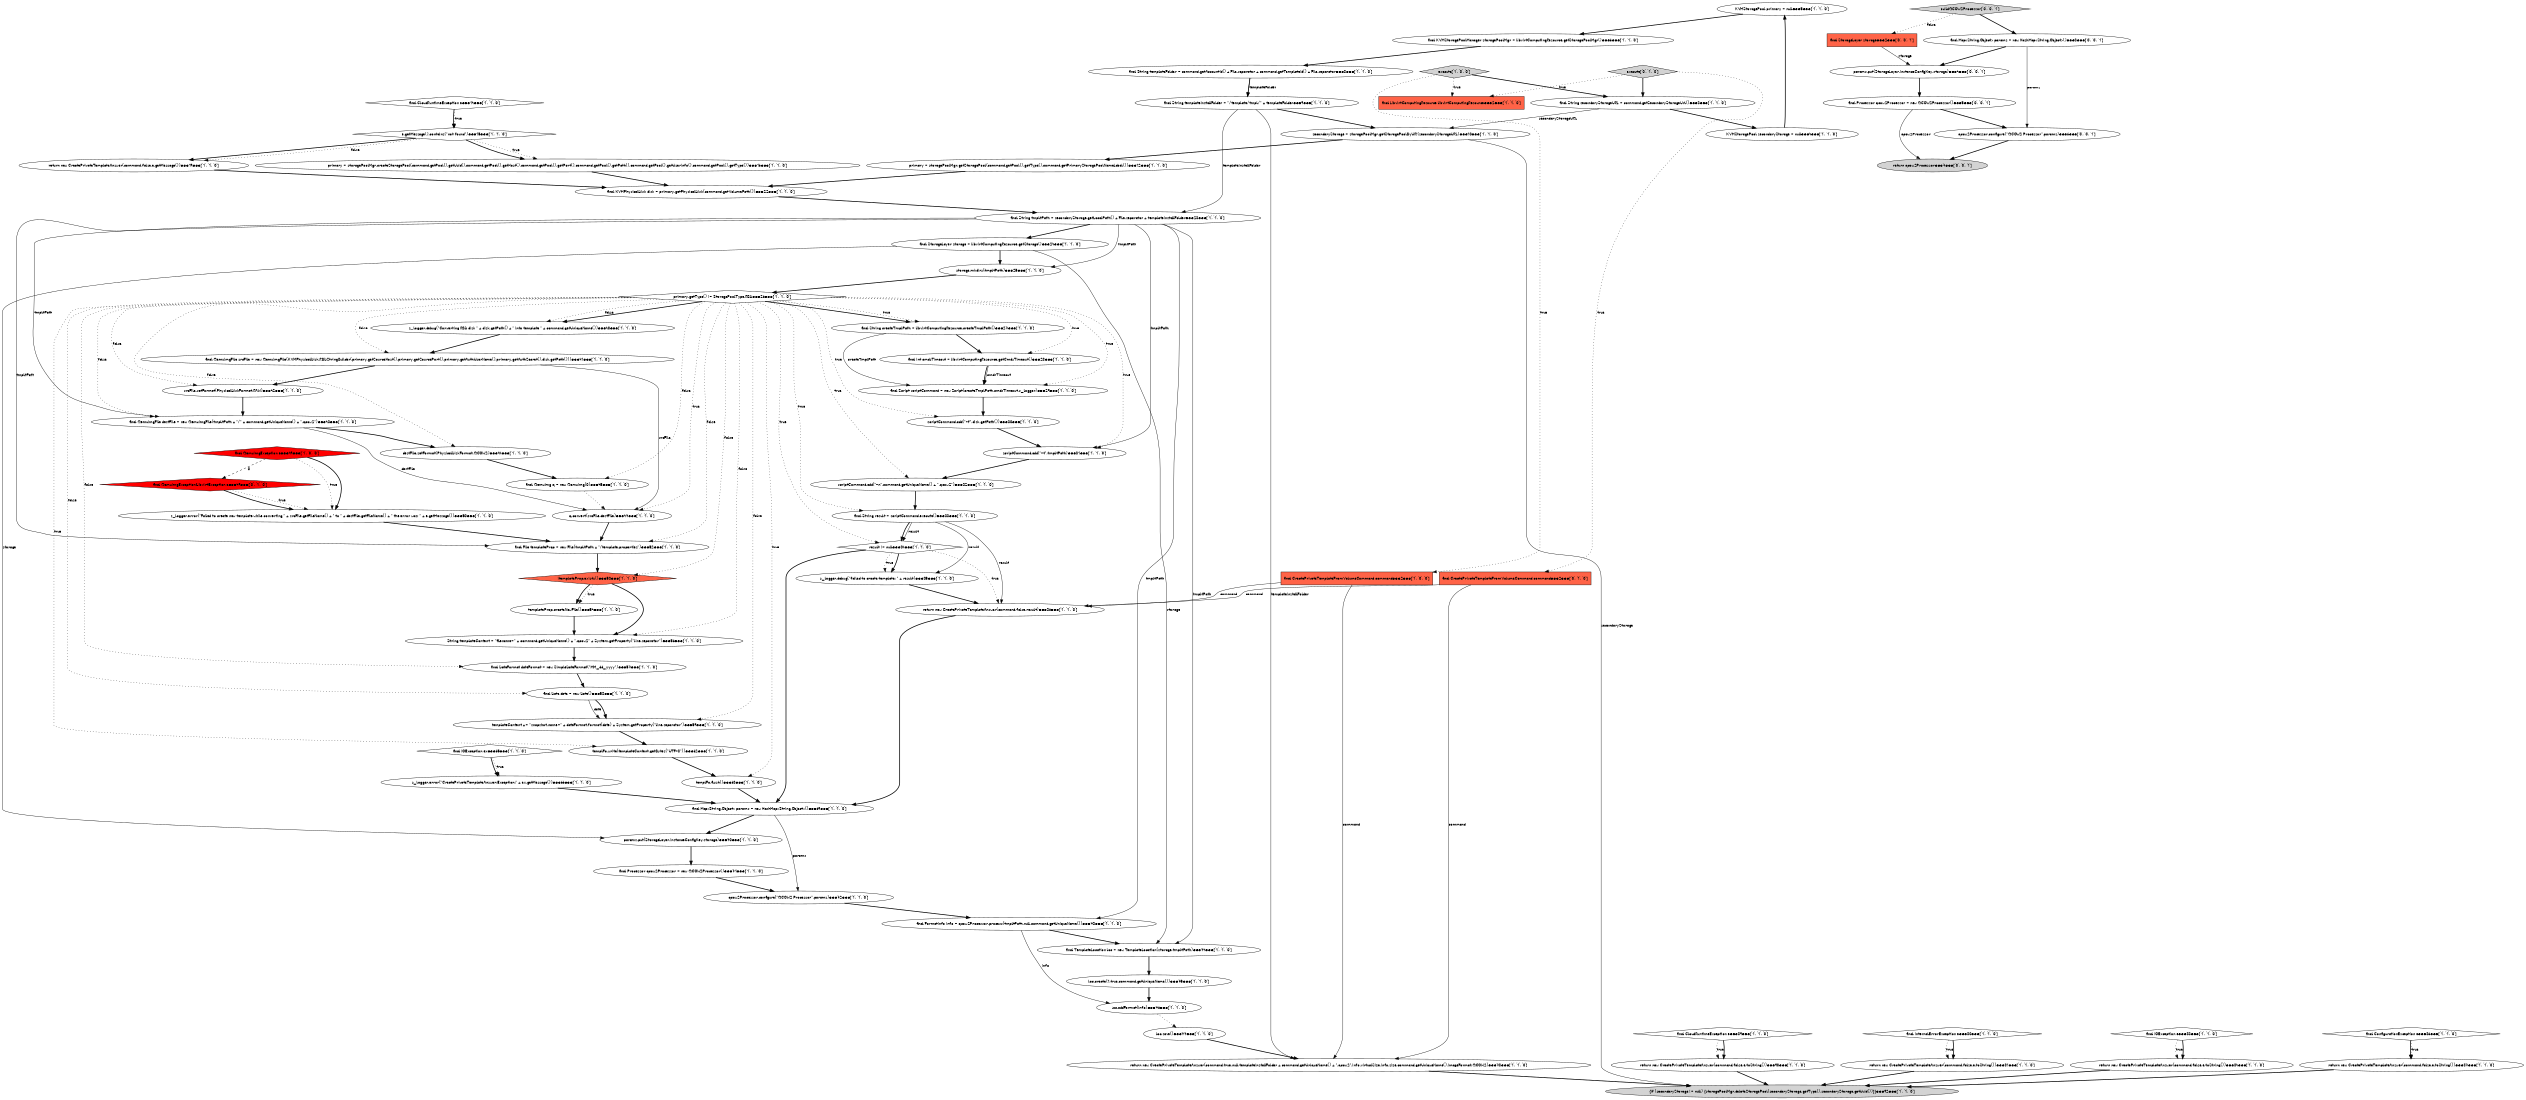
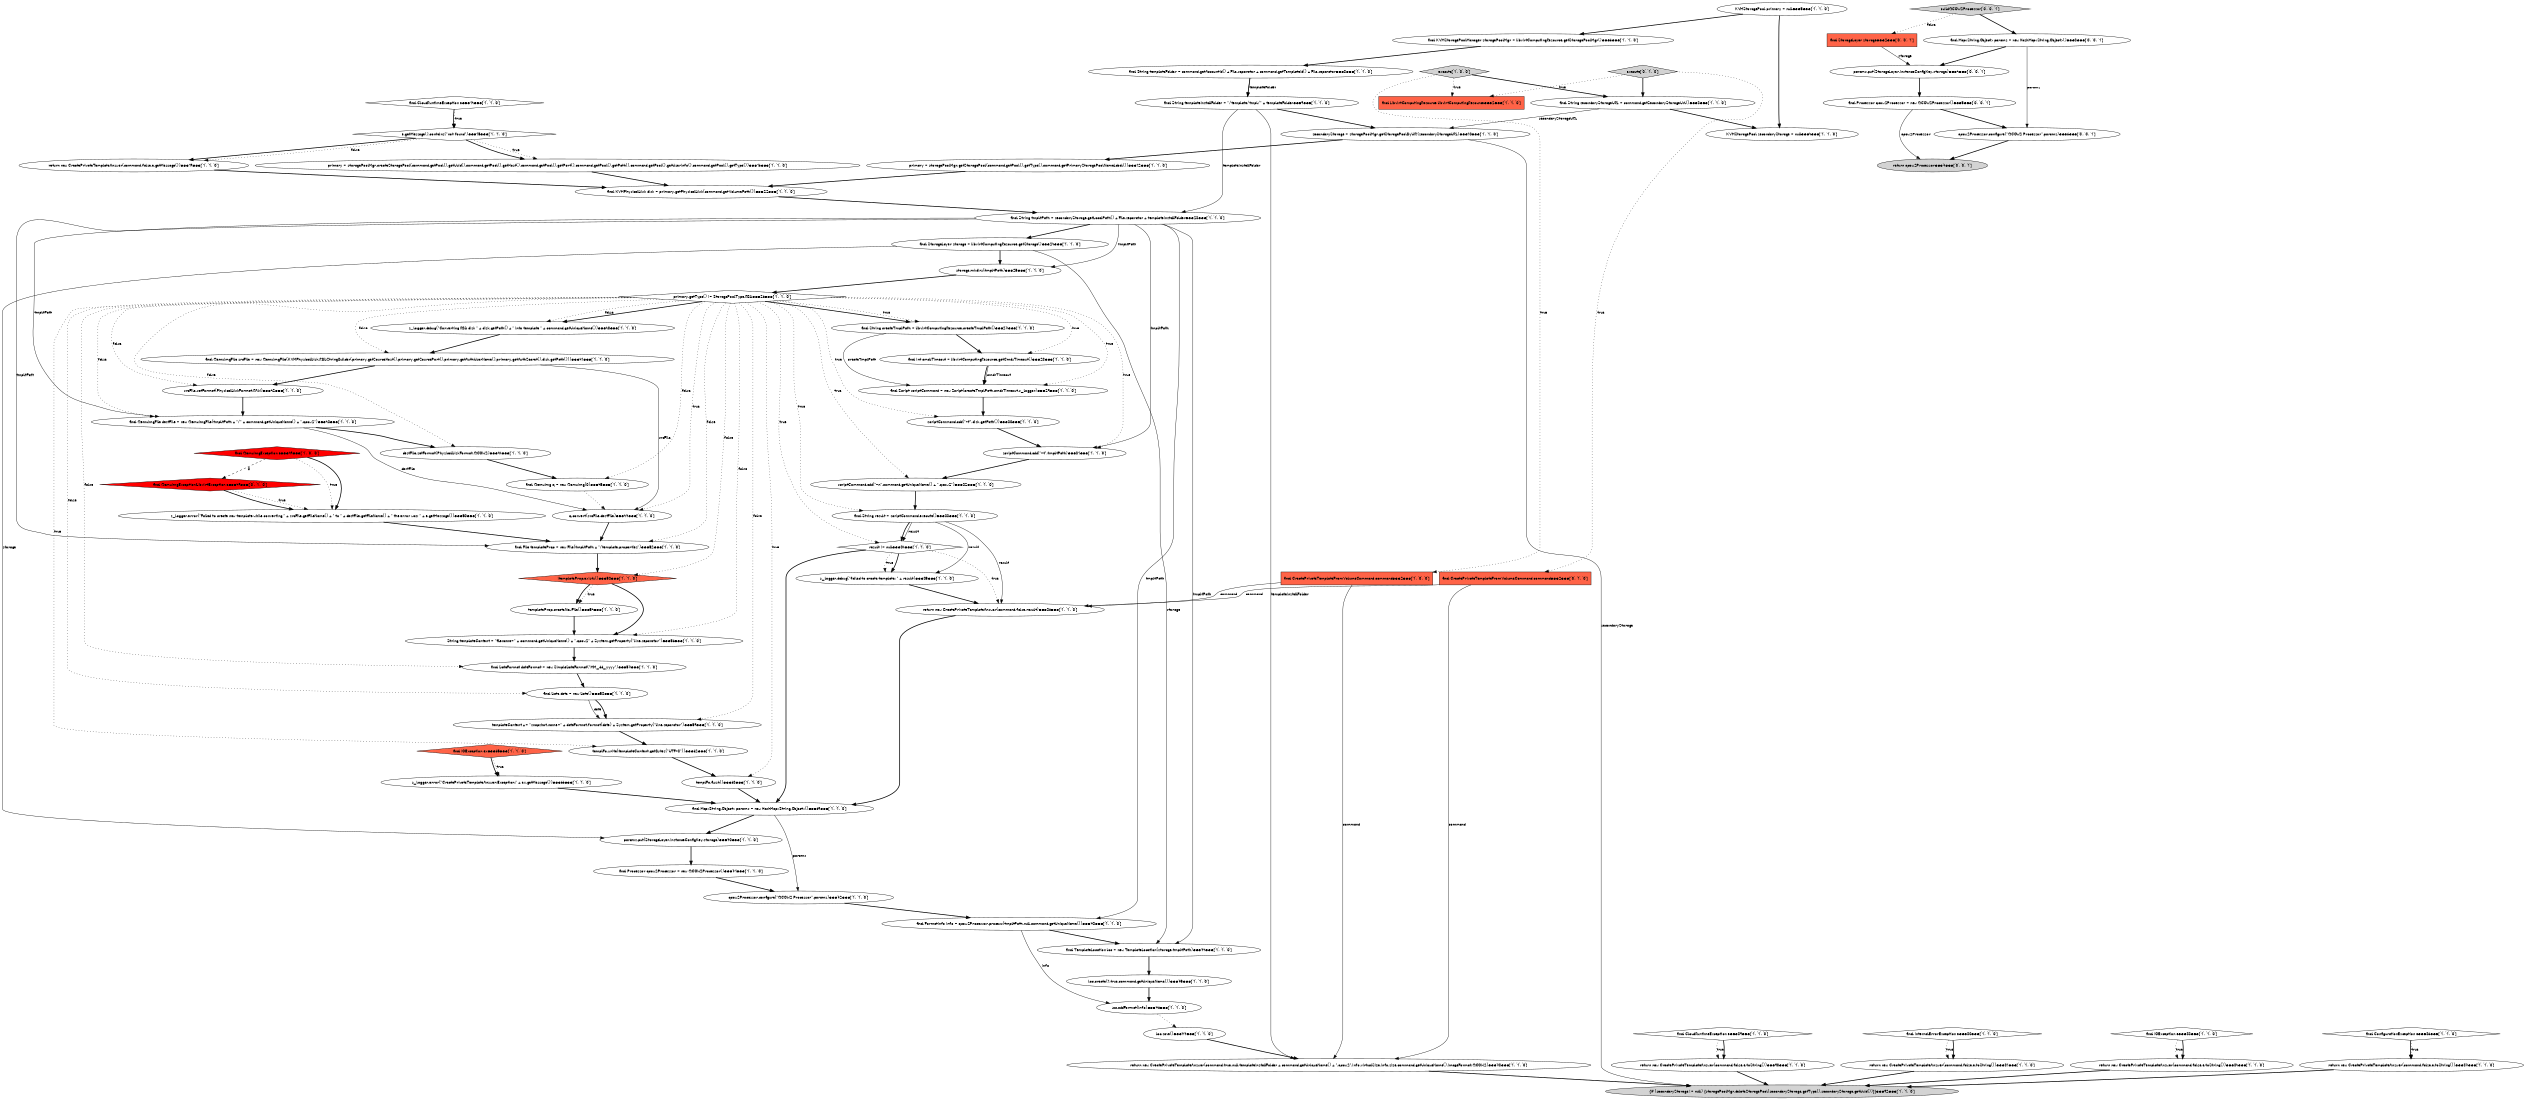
edge "KVMStoragePool secondaryStorage = null@@@4@@@['1', '1', '0']" -> "KVMStoragePool primary = null@@@5@@@['1', '1', '0']": reversed
node "final IOException ex@@@65@@@['1', '1', '0']": fillcolor white -> tomato
